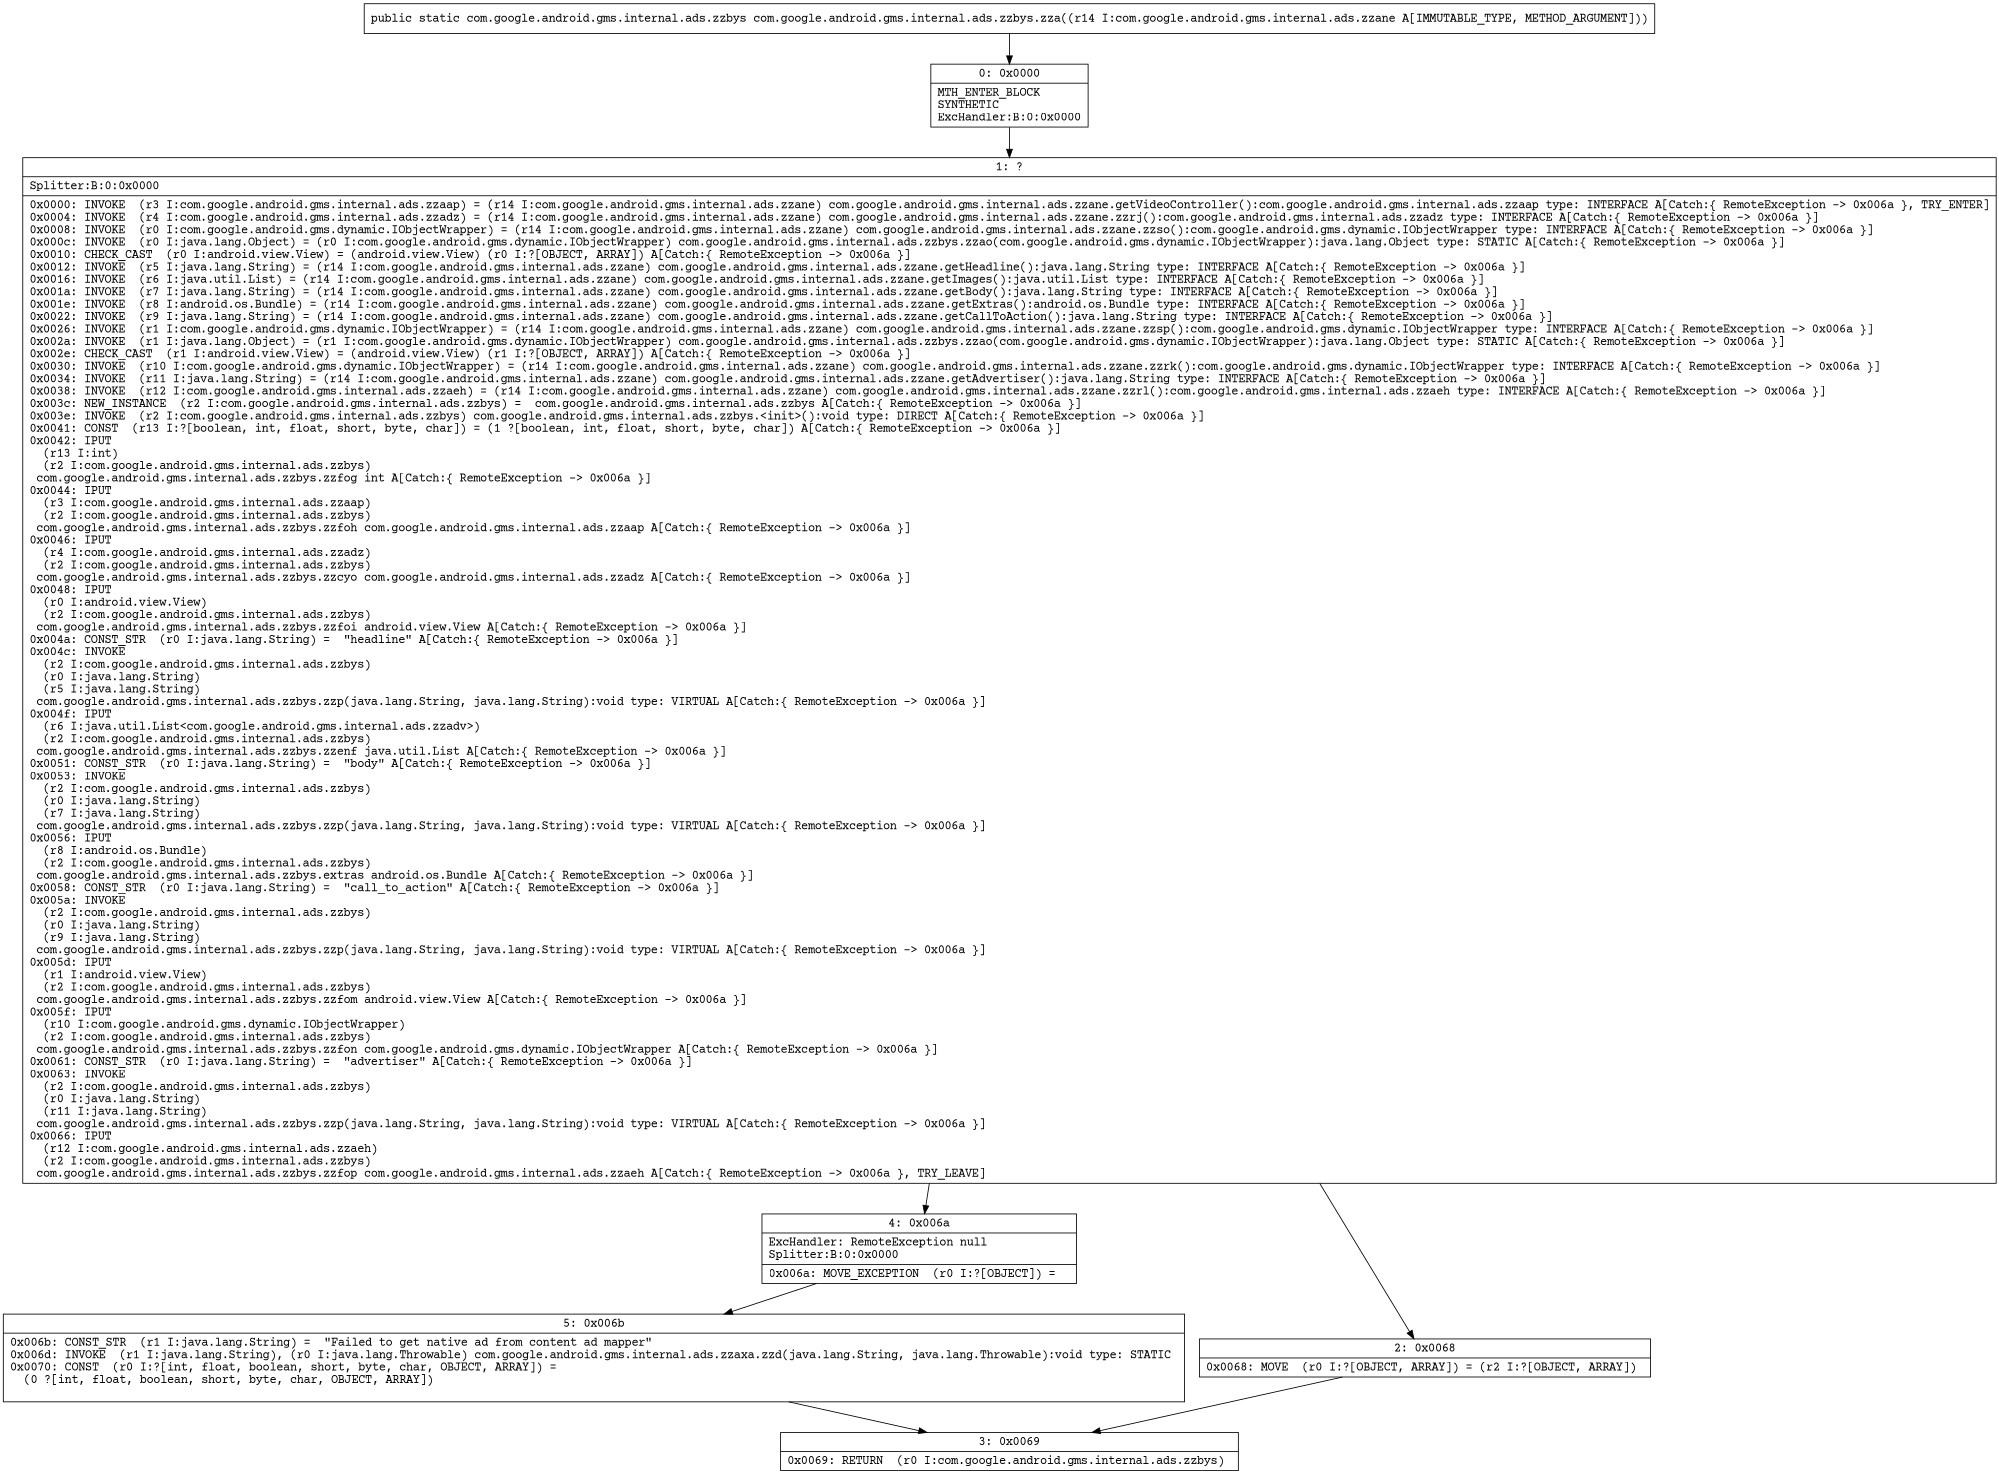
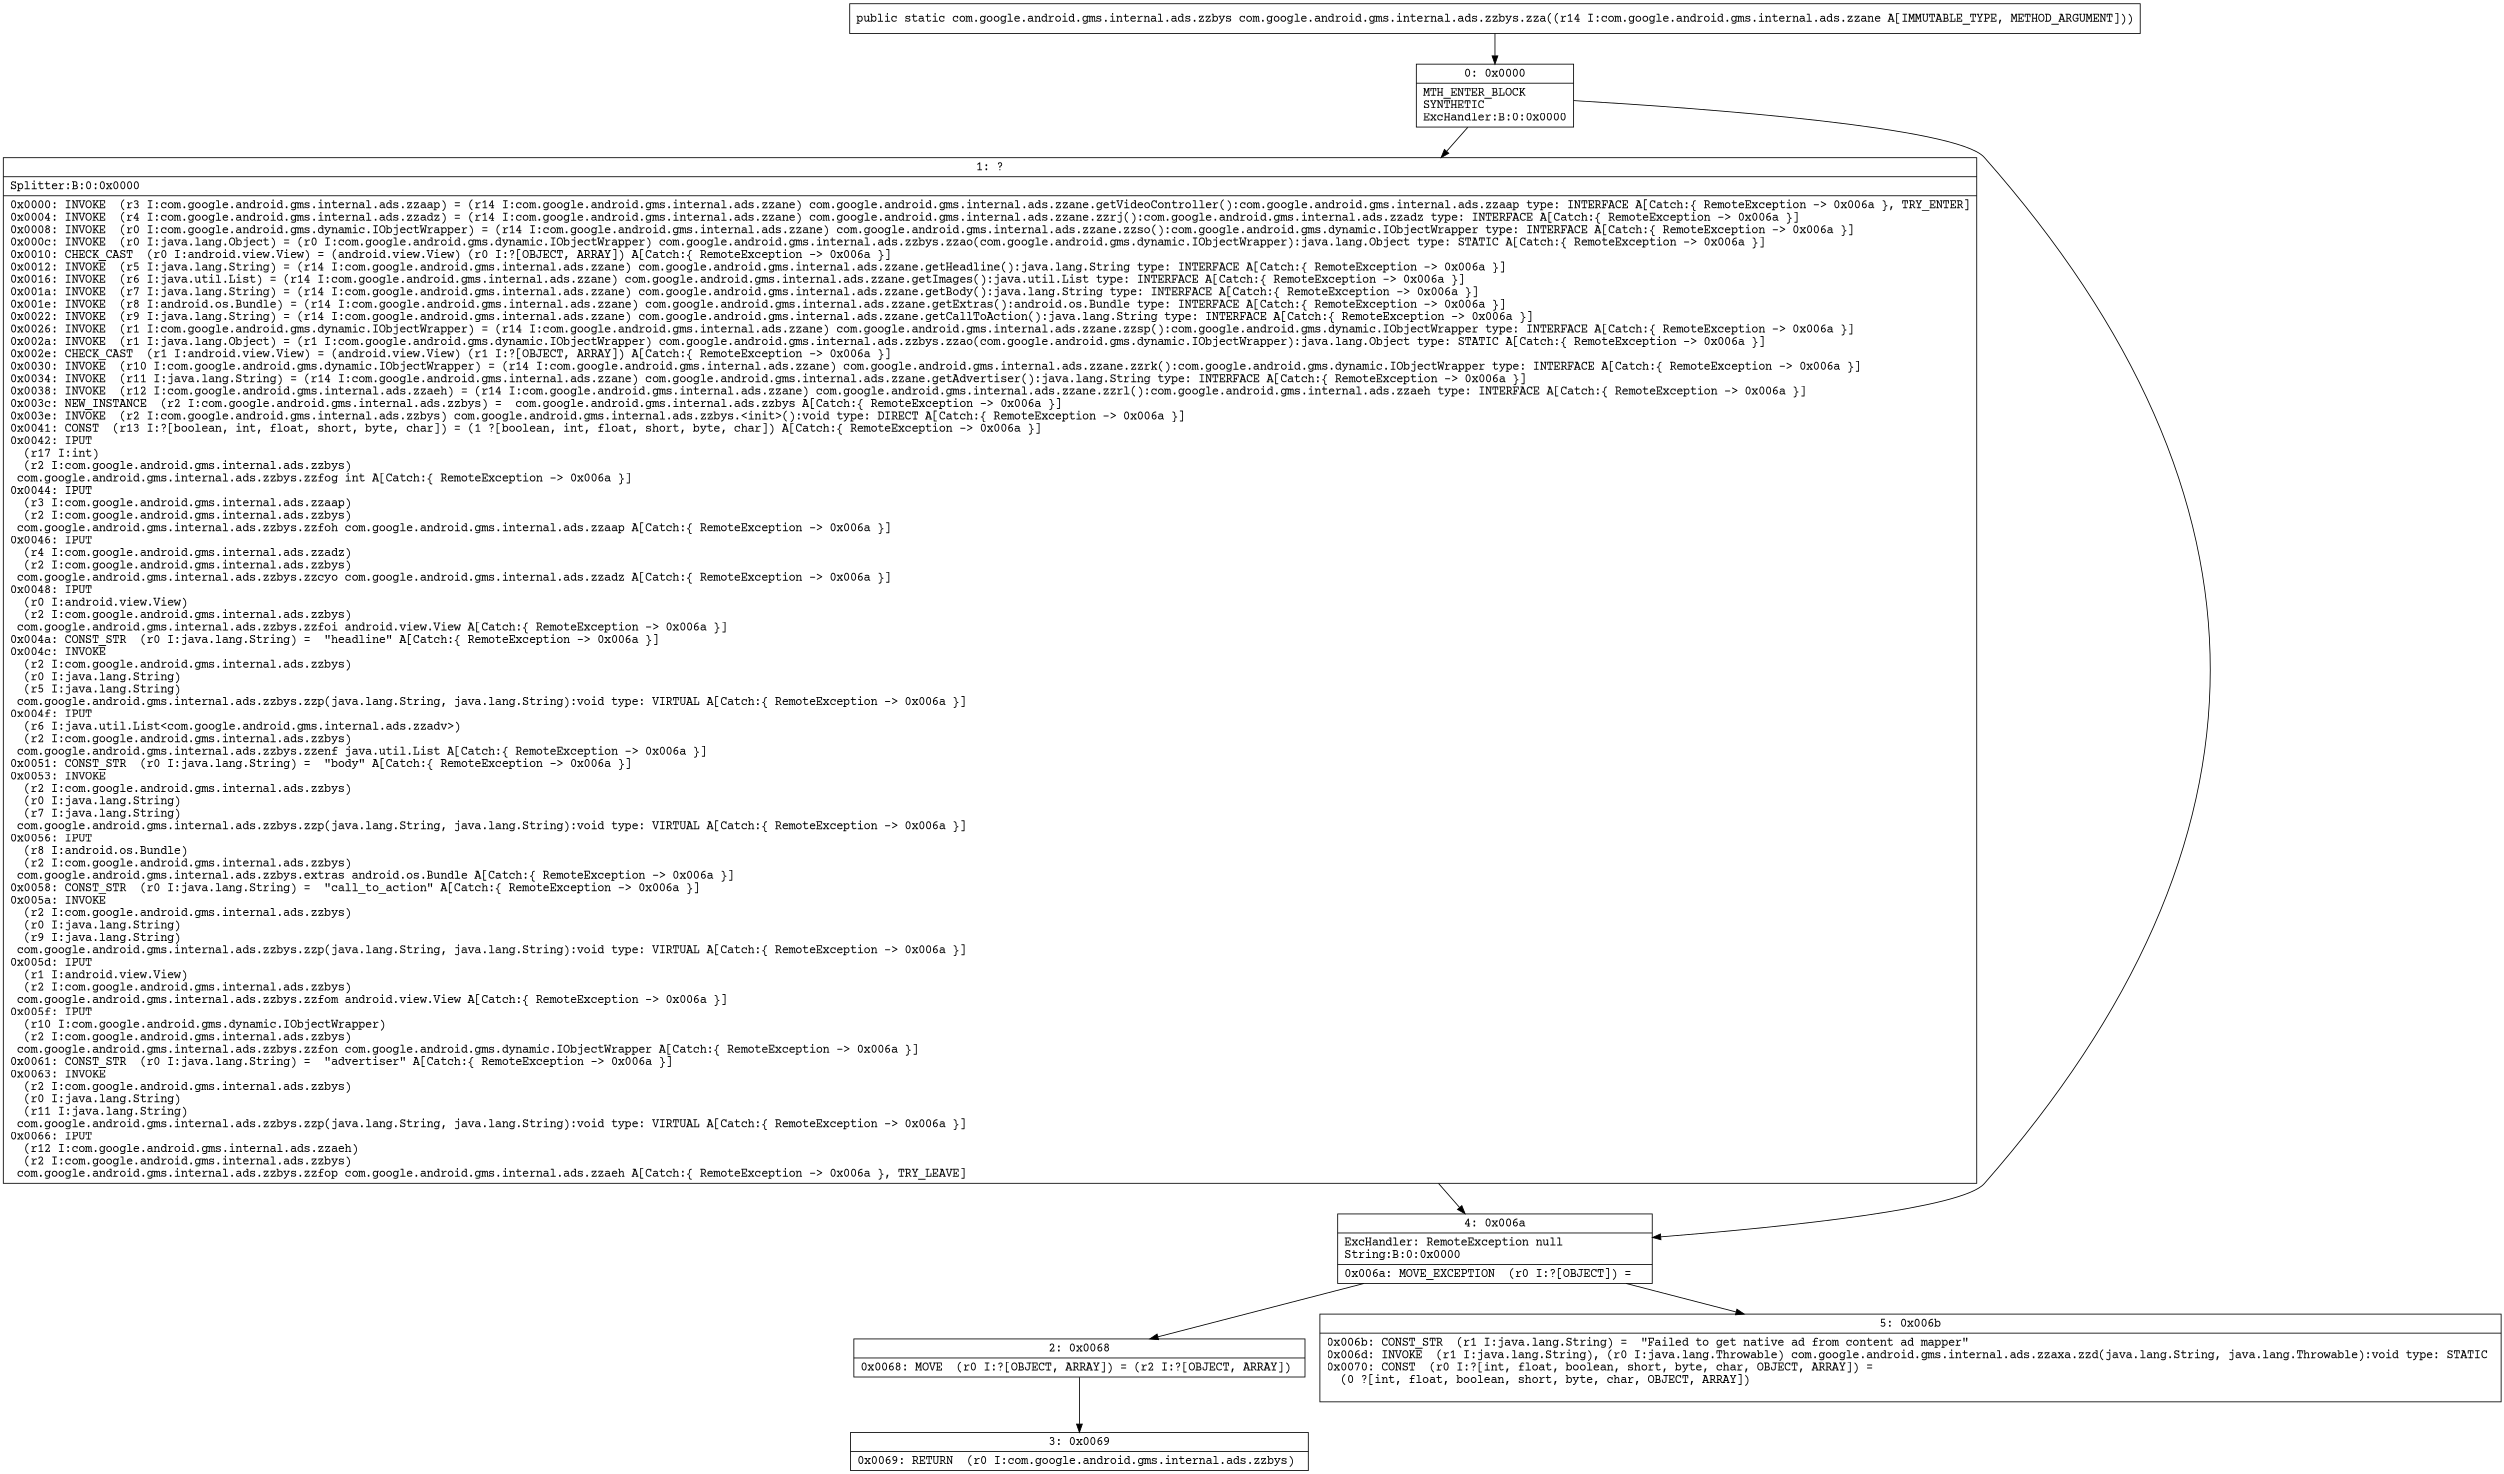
node "1: ?": text "(r13 I:int)" -> "(r17 I:int)"
edge "0: 0x0000" -> "4: 0x006a": added
node "4: 0x006a": text "Splitter:B:0:0x0000" -> "String:B:0:0x0000"
edge "1: ?" -> "2: 0x0068": now "4: 0x006a" -> "2: 0x0068"
edge "5: 0x006b" -> "3: 0x0069": removed
